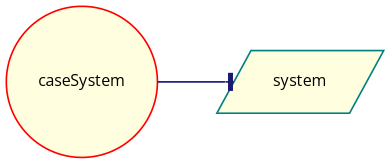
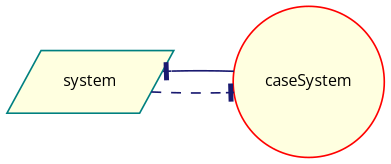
edge "system" -> "caseSystem": added
